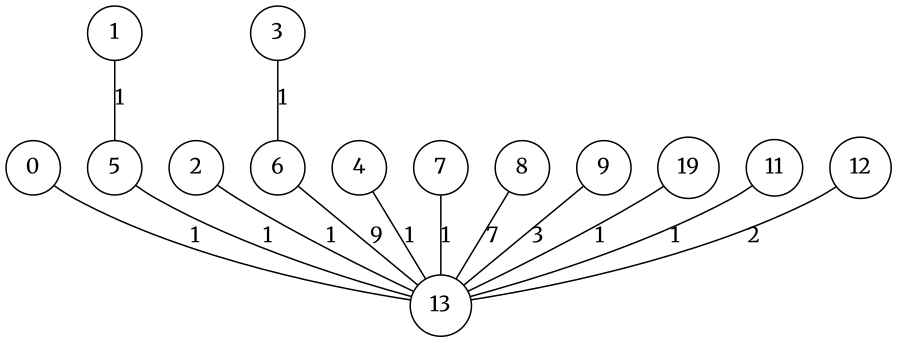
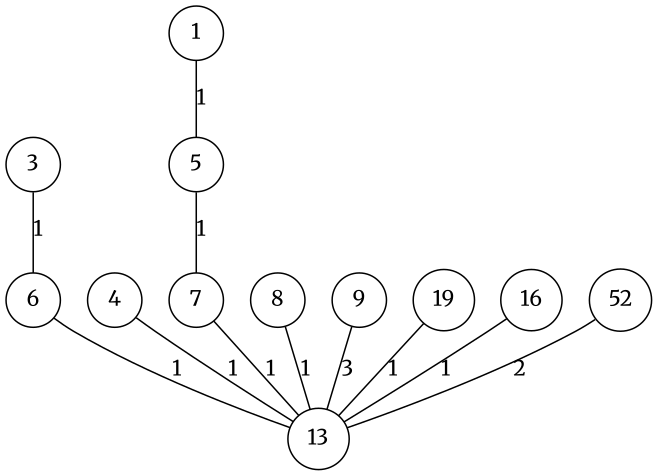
node "0": removed
node "2": removed
node "11": label "11" -> "16"
node "12": label "12" -> "52"
edge "6" -- "13": label "9" -> "1"
edge "8" -- "13": label "7" -> "1"
edge "5" -- "13": now "5" -- "7"
